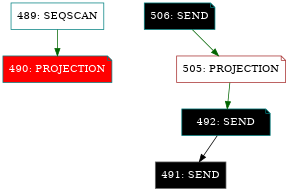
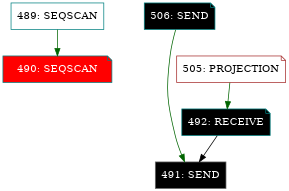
edge "506: SEND" -> "505: PROJECTION": now "506: SEND" -> "491: SEND"
node "490: PROJECTION": label "490: PROJECTION" -> "490: SEQSCAN"
node "492: SEND": label "492: SEND" -> "492: RECEIVE"
